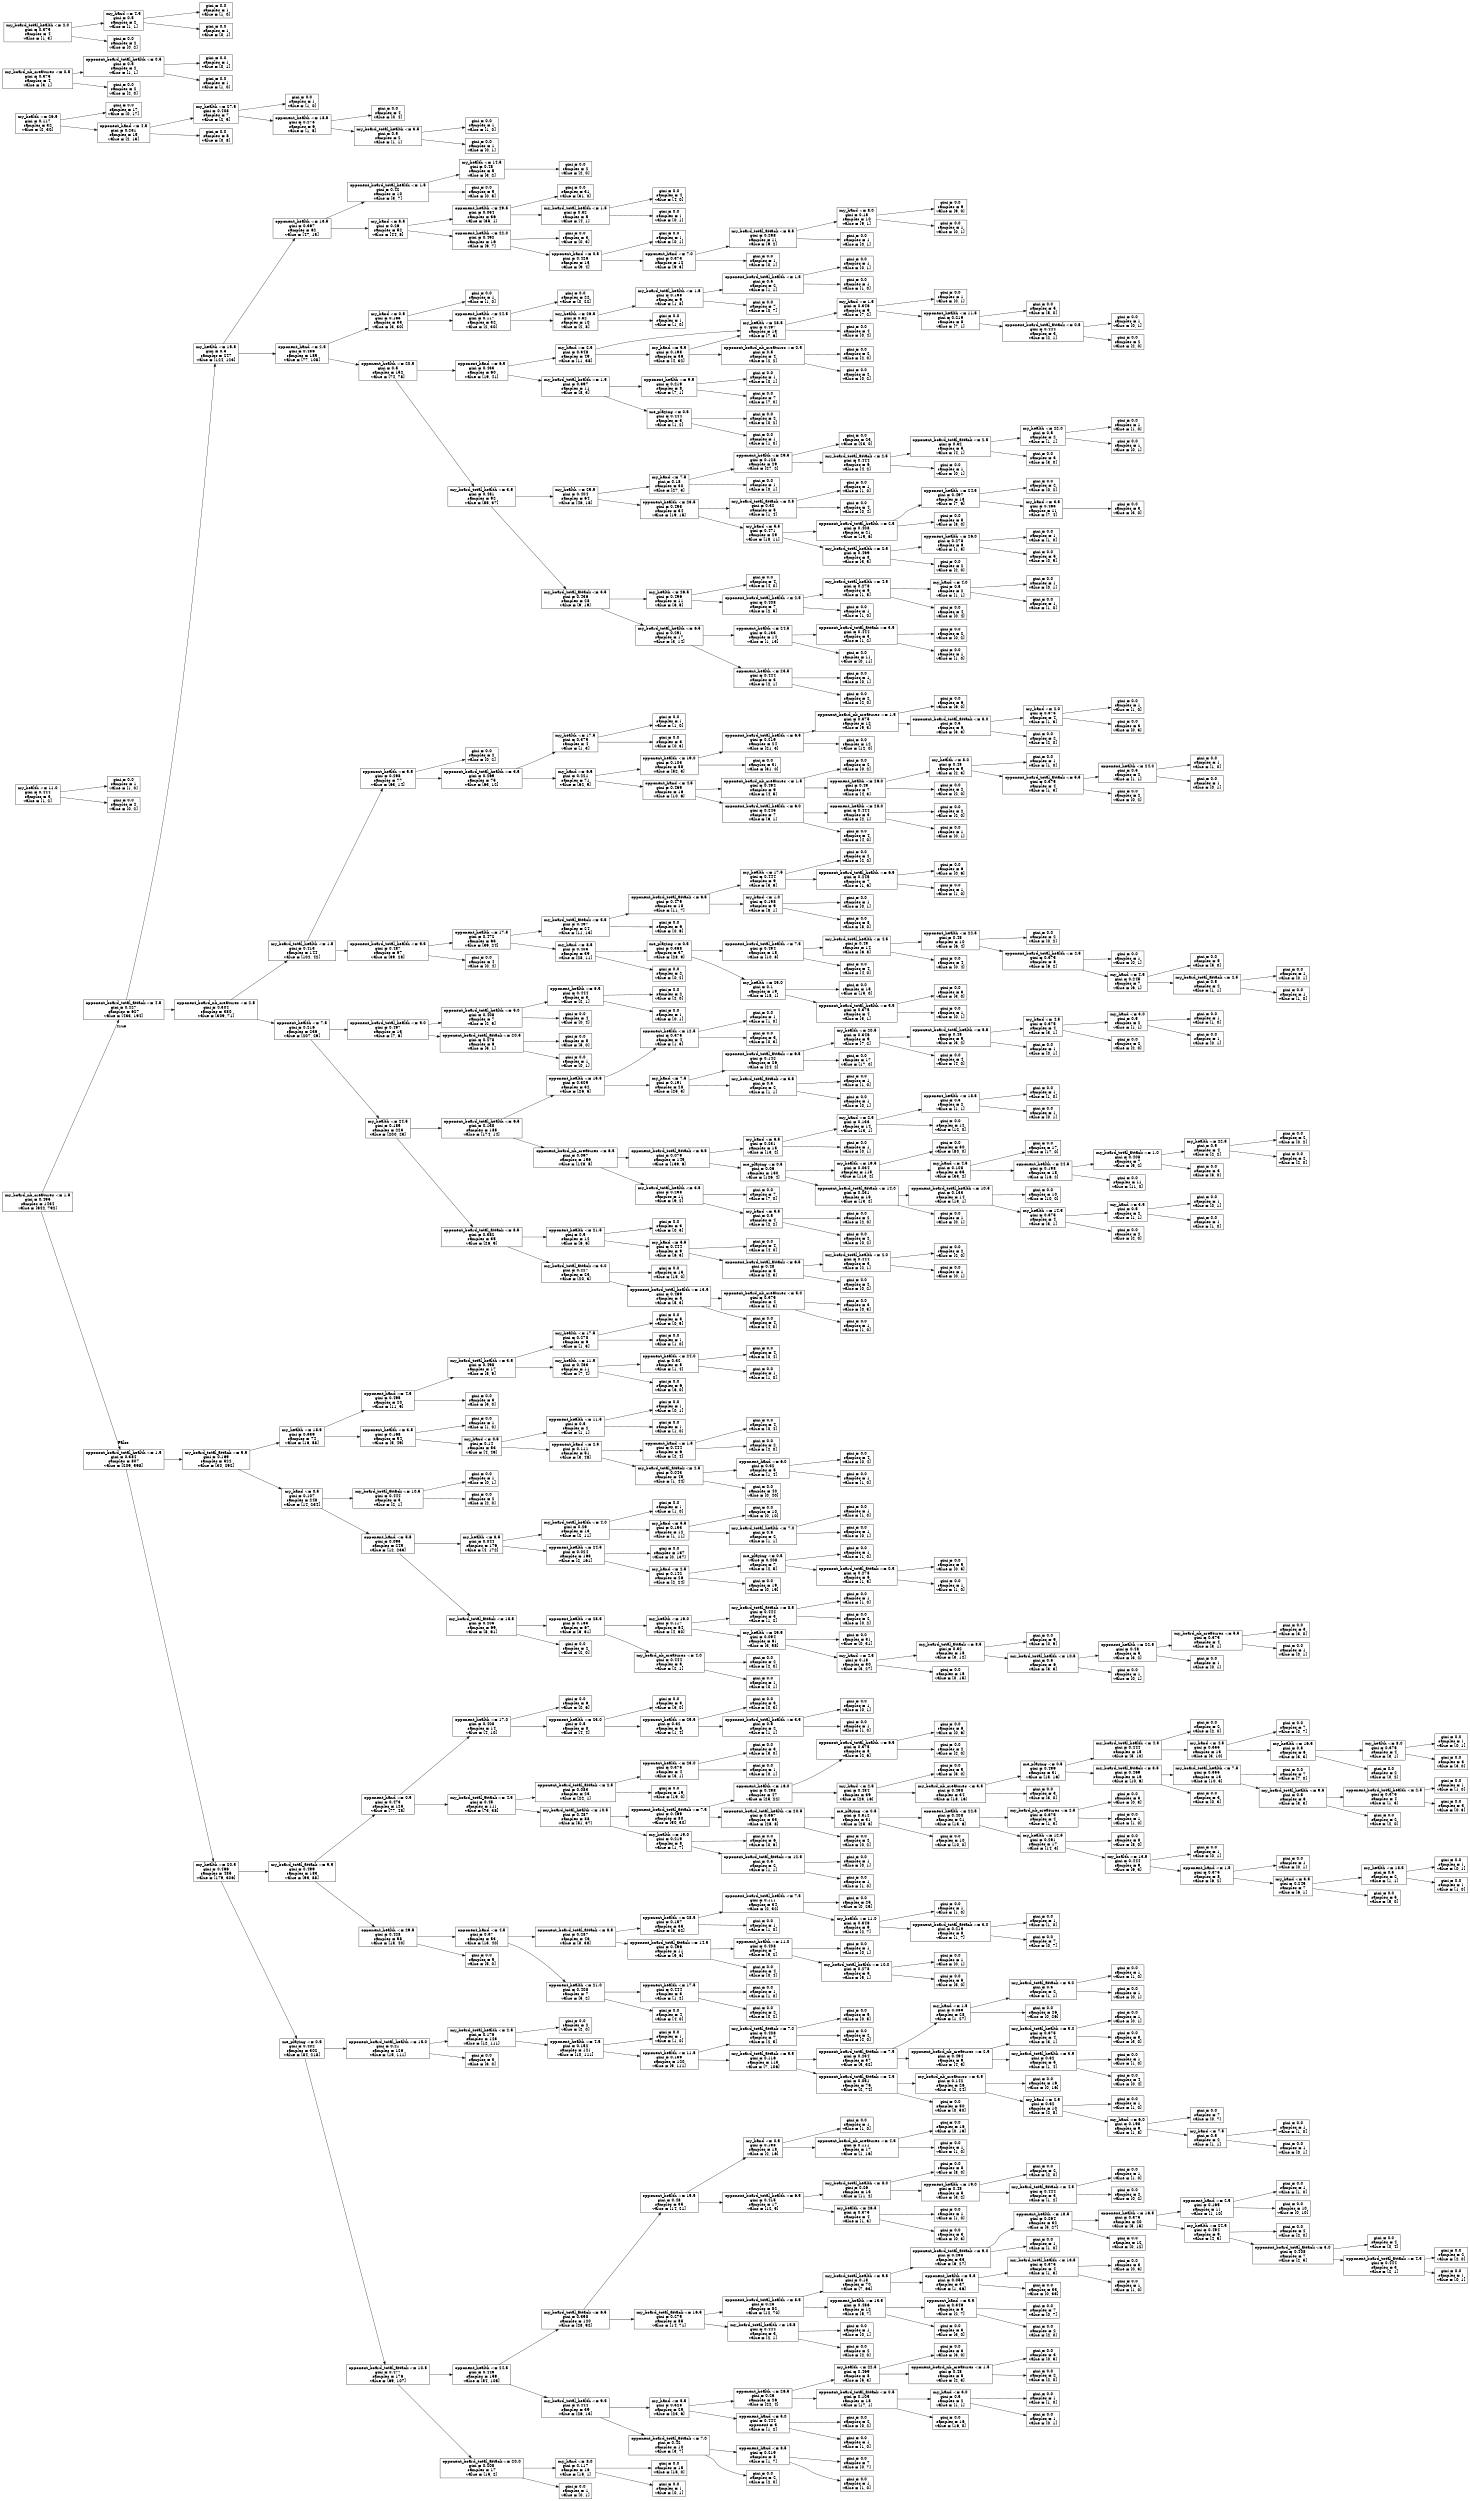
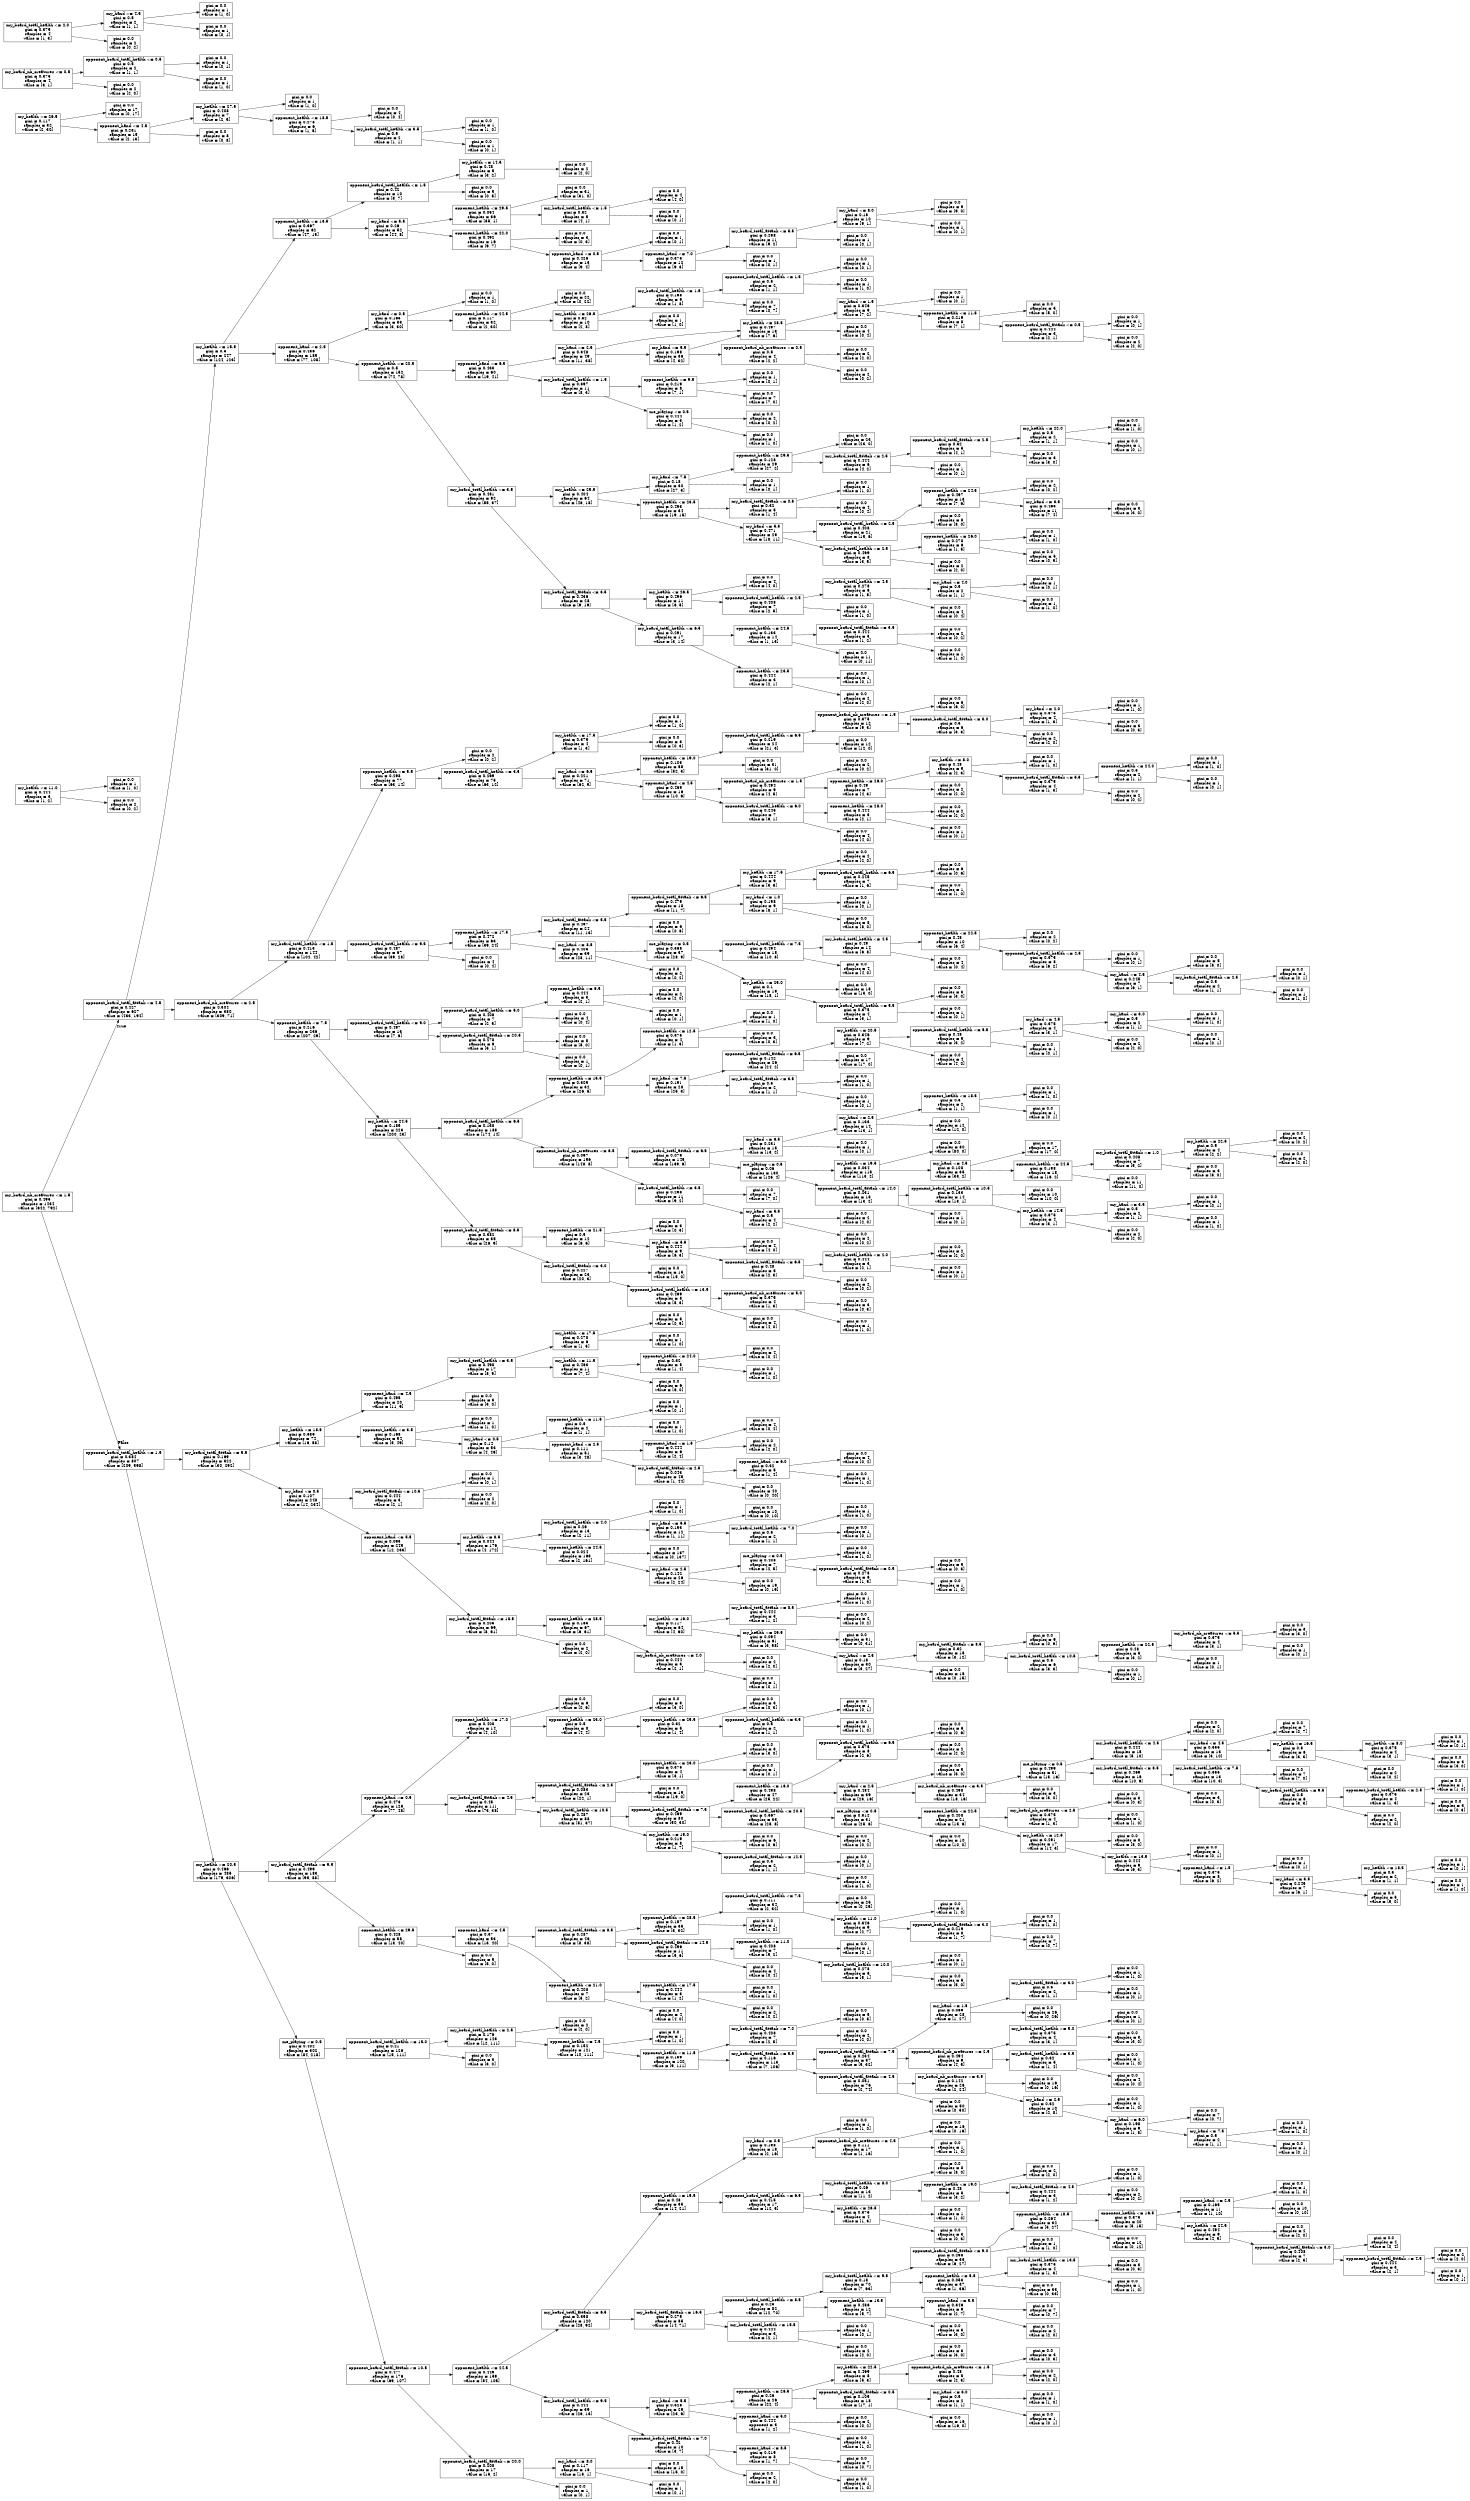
node "me_playing <= 0.5 value = 0.408 samples = 7 value = [2, 5]": label "me_playing <= 0.5 value = 0.408 samples = 7 value = [2, 5]" -> "me_playing <= 0.5 gini = 0.408 samples = 7 value = [2, 5]"
